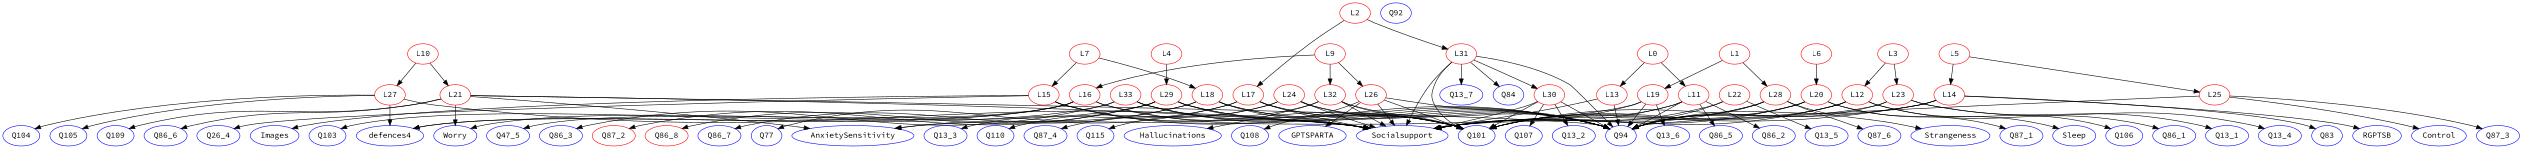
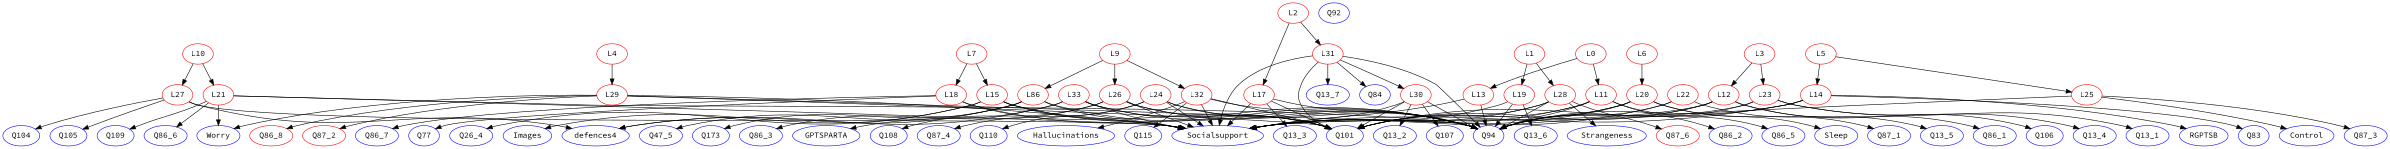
node "L16": label "L16" -> "L86"
edge "L18" -> "Q101": removed
node "Q103": label "Q103" -> "Q173"
node "AnxietySensitivity": removed
node "Q87_6": color blue -> red
